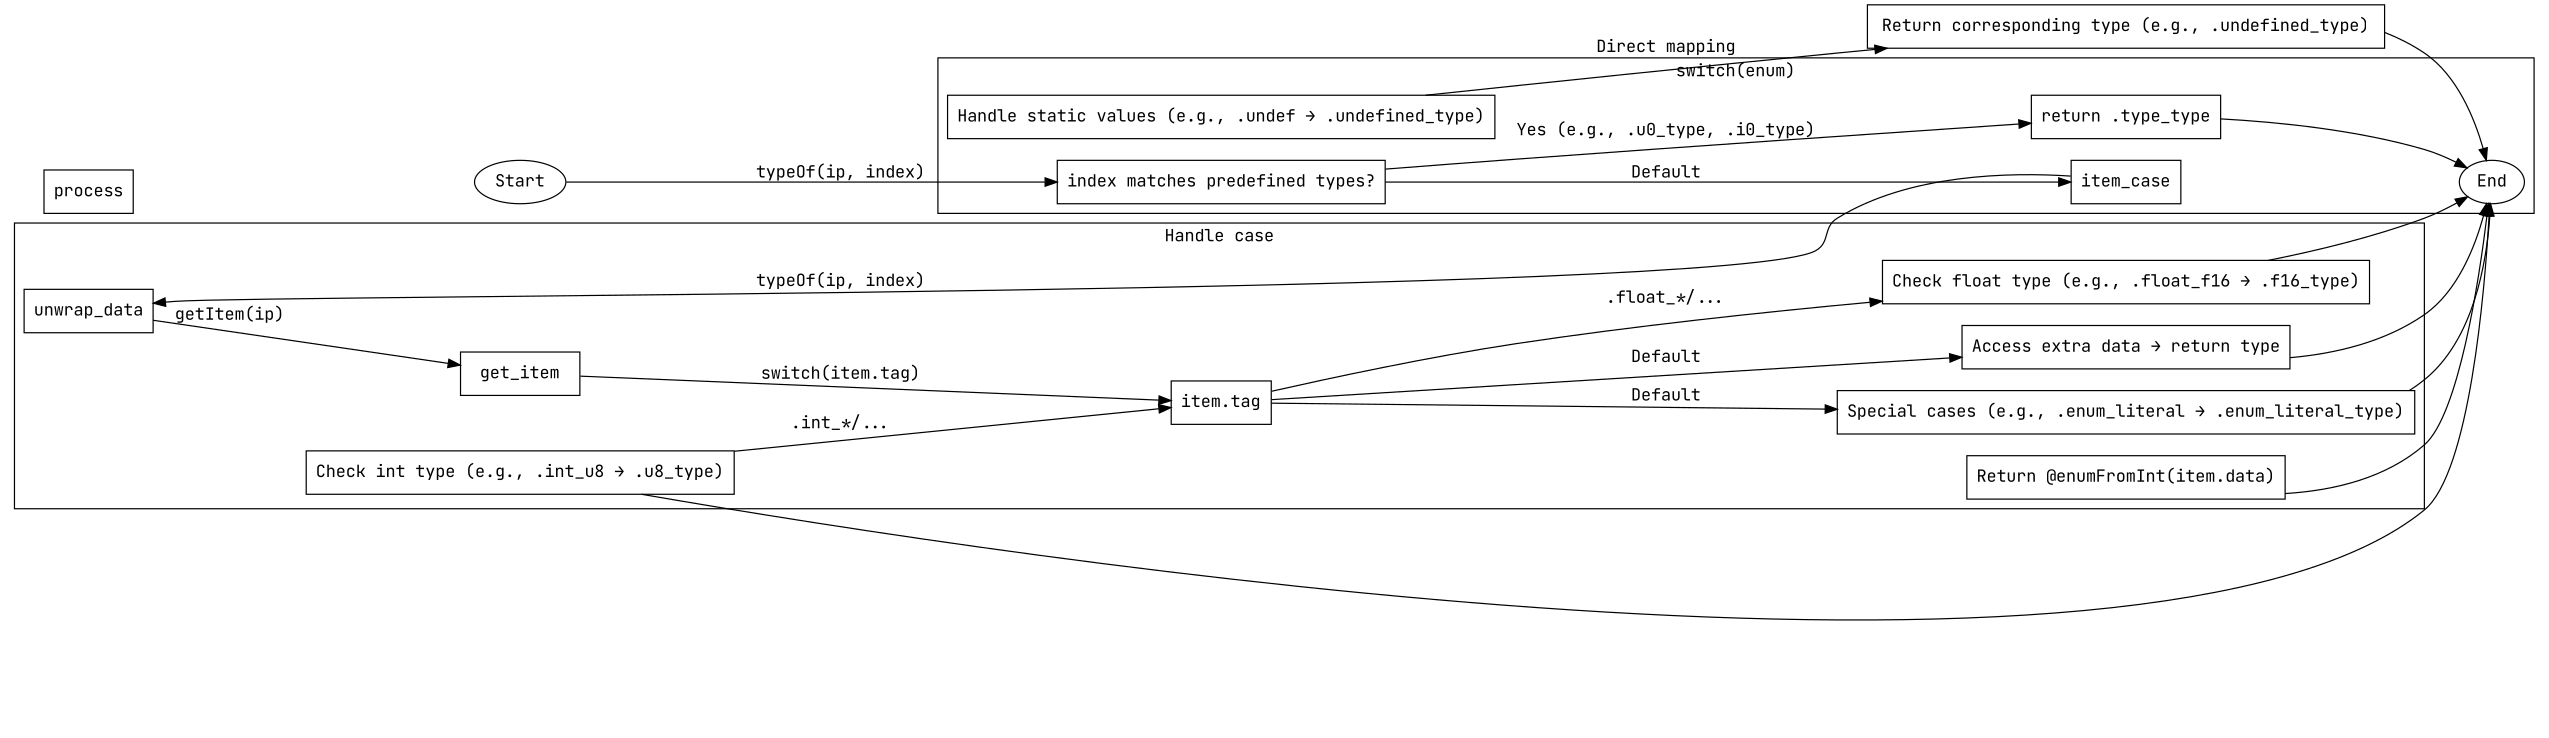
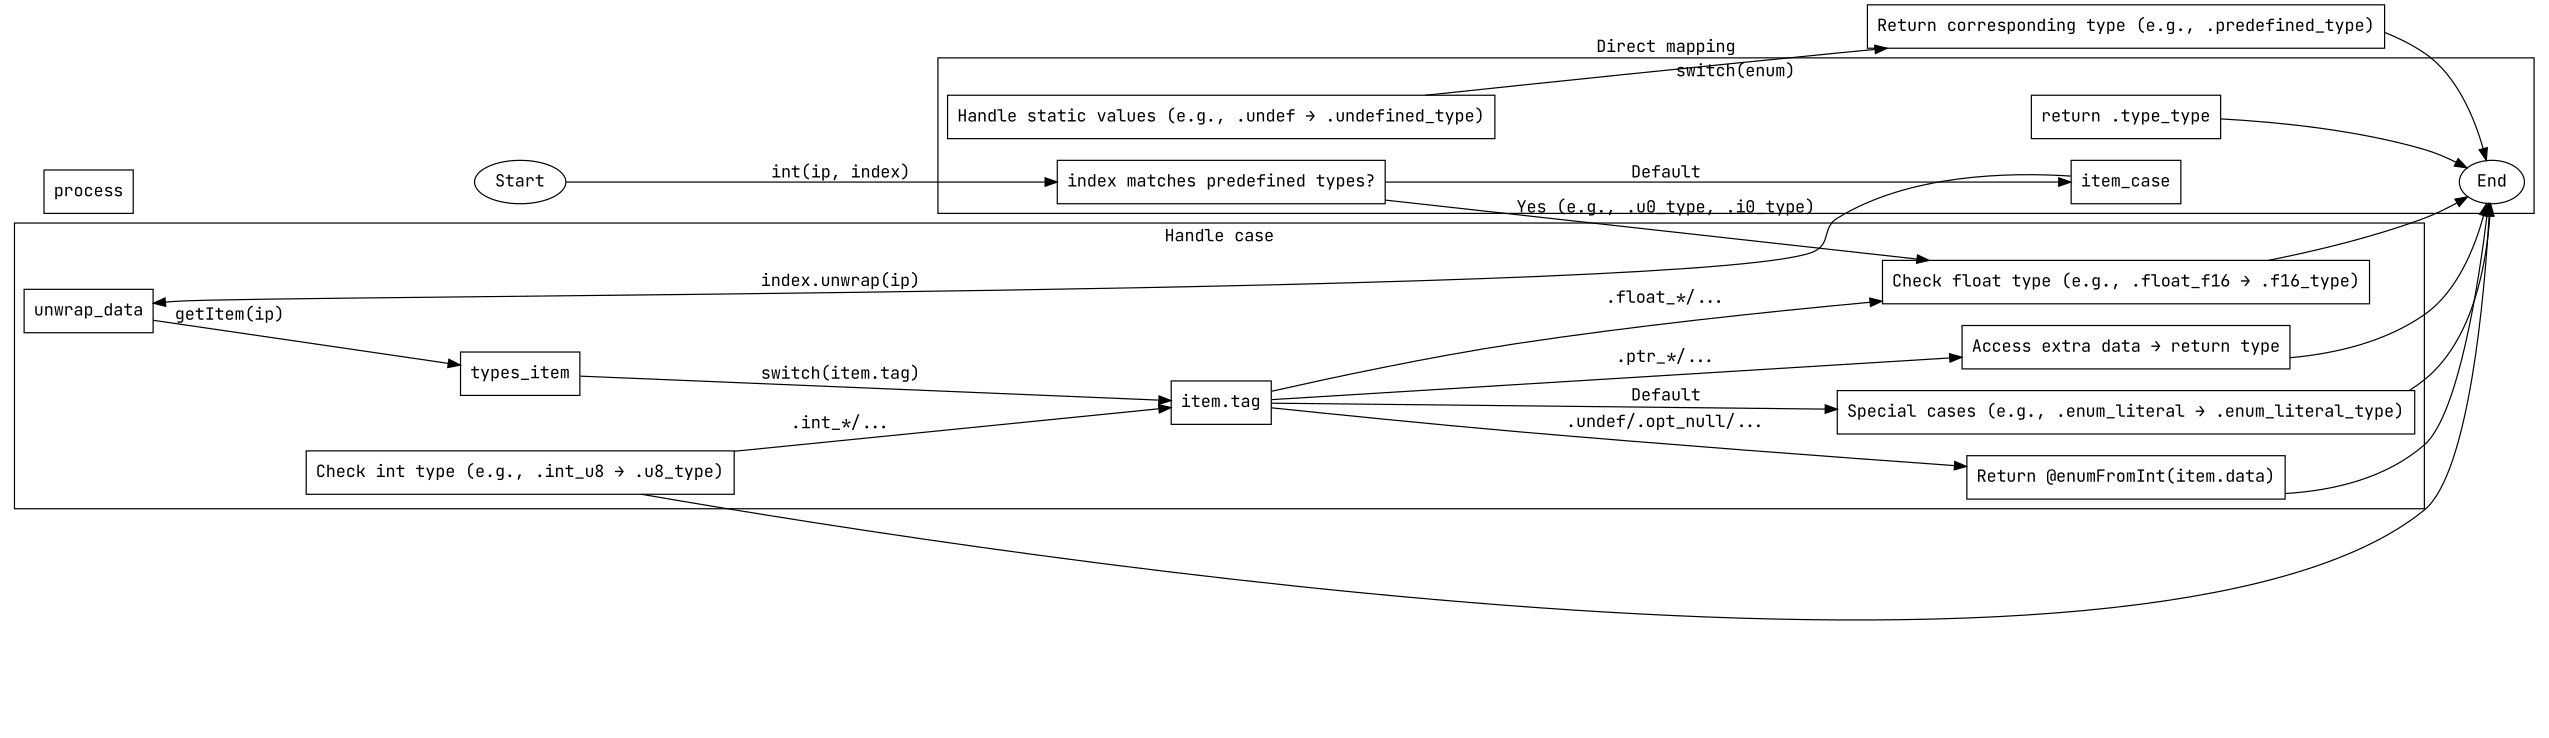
node "Return corresponding type (e.g., .undefined_type)": label "Return corresponding type (e.g., .undefined_type)" -> "Return corresponding type (e.g., .predefined_type)"
edge "index matches predefined types?" -> "return .type_type": now "index matches predefined types?" -> "Check float type (e.g., .float_f16 → .f16_type)"
edge "Start" -> "index matches predefined types?": label "typeOf(ip, index)" -> "int(ip, index)"
edge "item_case" -> "unwrap_data": label "typeOf(ip, index)" -> "index.unwrap(ip)"
edge "item.tag" -> "Access extra data → return type": label "Default" -> ".ptr_*/..."
node "get_item": label "get_item" -> "types_item"
edge "item.tag" -> "Return @enumFromInt(item.data)": added, label ".undef/.opt_null/..."
